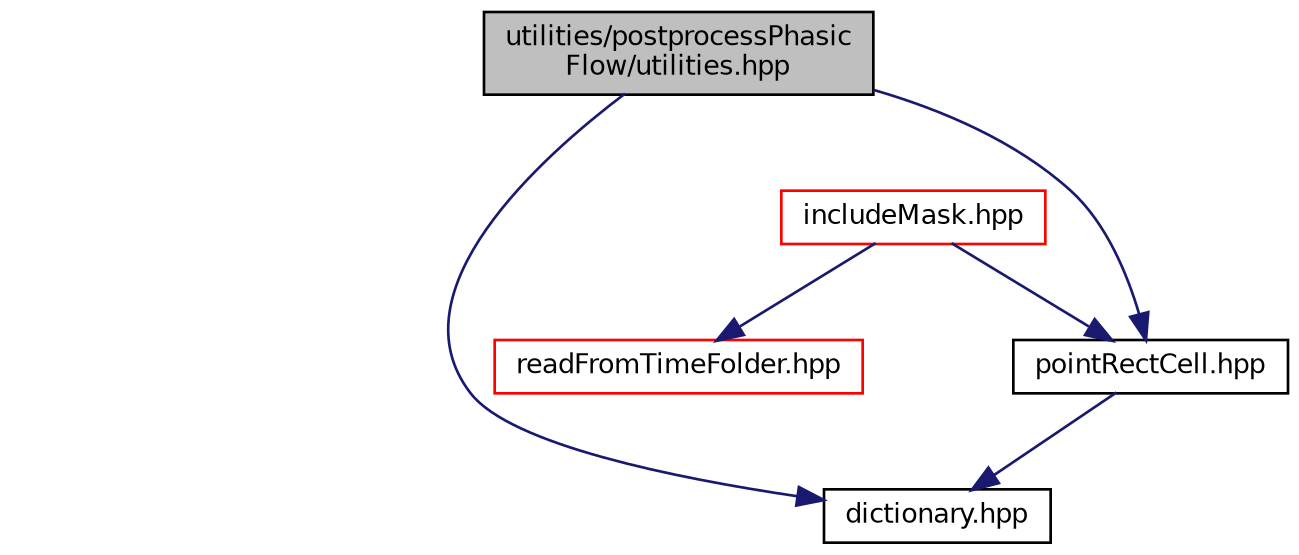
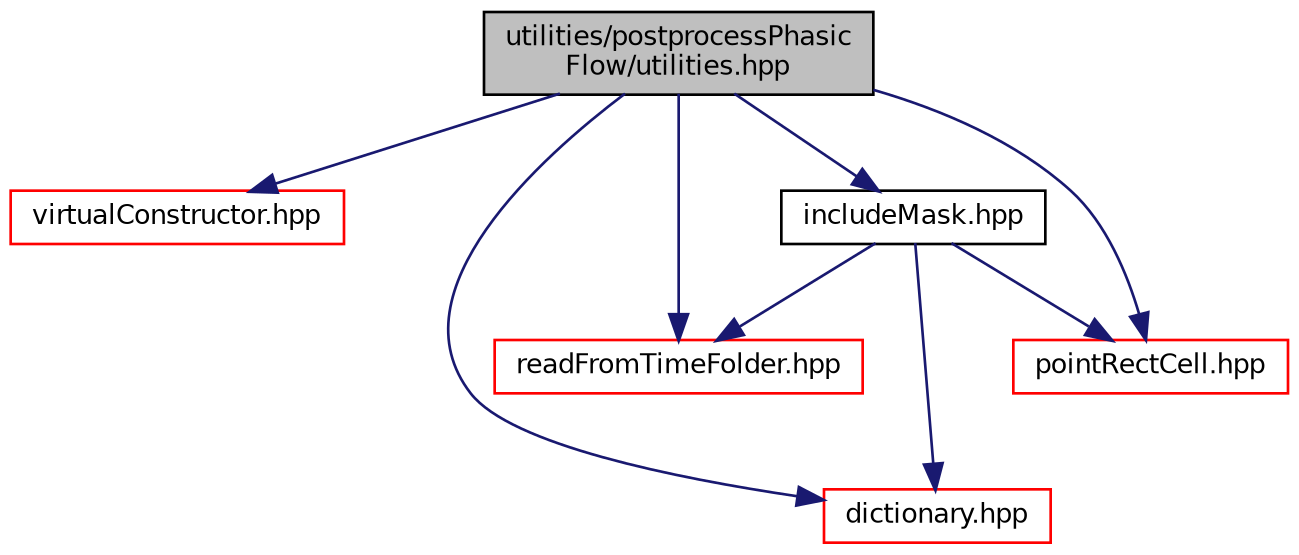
edge "utilities/postprocessPhasic Flow/utilities.hpp" -> "includeMask.hpp": added
edge "utilities/postprocessPhasic Flow/utilities.hpp" -> "readFromTimeFolder.hpp": added
node "virtualConstructor.hpp": added
node "includeMask.hpp": color red -> black
node "pointRectCell.hpp": color black -> red
edge "pointRectCell.hpp" -> "dictionary.hpp": now "includeMask.hpp" -> "dictionary.hpp"
node "dictionary.hpp": color black -> red
